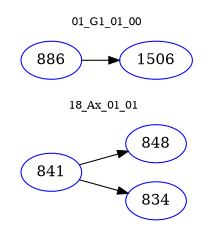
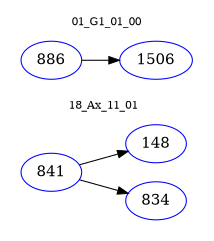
cluster "18_Ax_01_01": label "18_Ax_01_01" -> "18_Ax_11_01"
node "848": label "848" -> "148"
